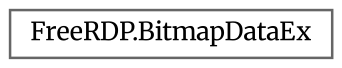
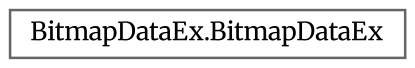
node "FreeRDP.BitmapDataEx": label "FreeRDP.BitmapDataEx" -> "BitmapDataEx.BitmapDataEx"
